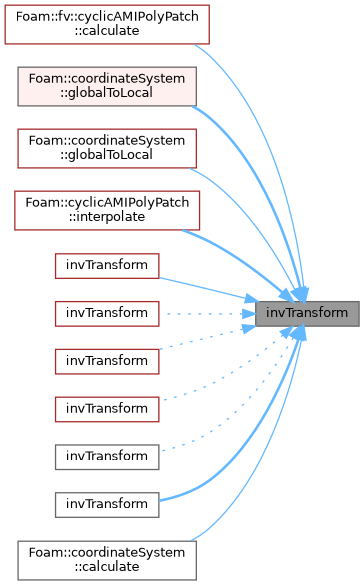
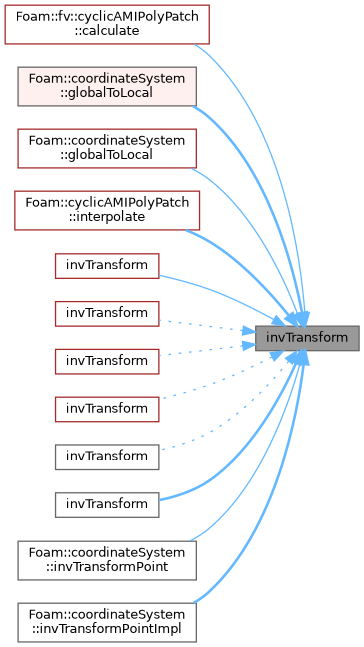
node "Foam::coordinateSystem ::calculate": label "Foam::coordinateSystem ::calculate" -> "Foam::coordinateSystem ::invTransformPoint"
node "Foam::coordinateSystem ::invTransformPointImpl": added
